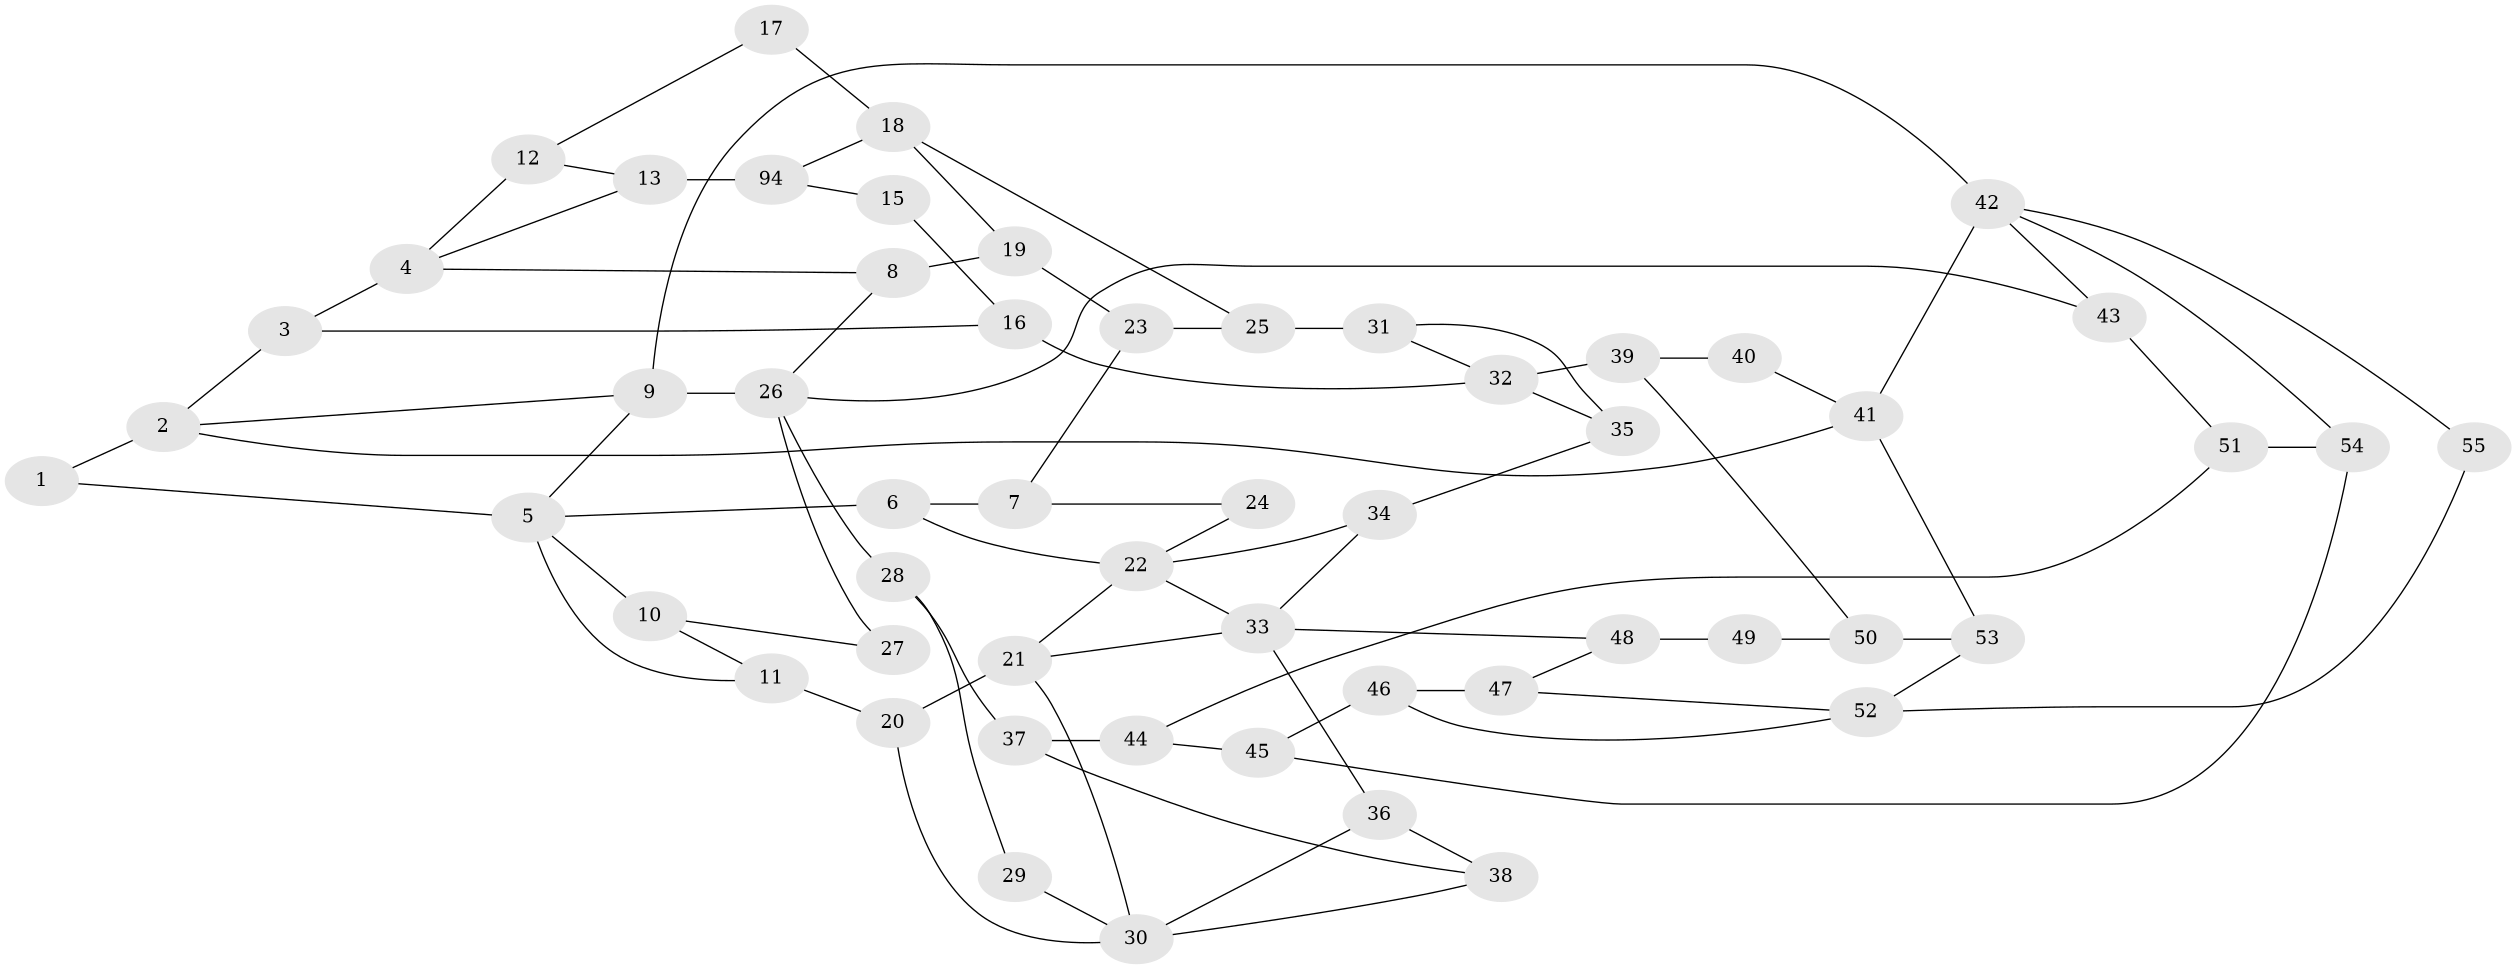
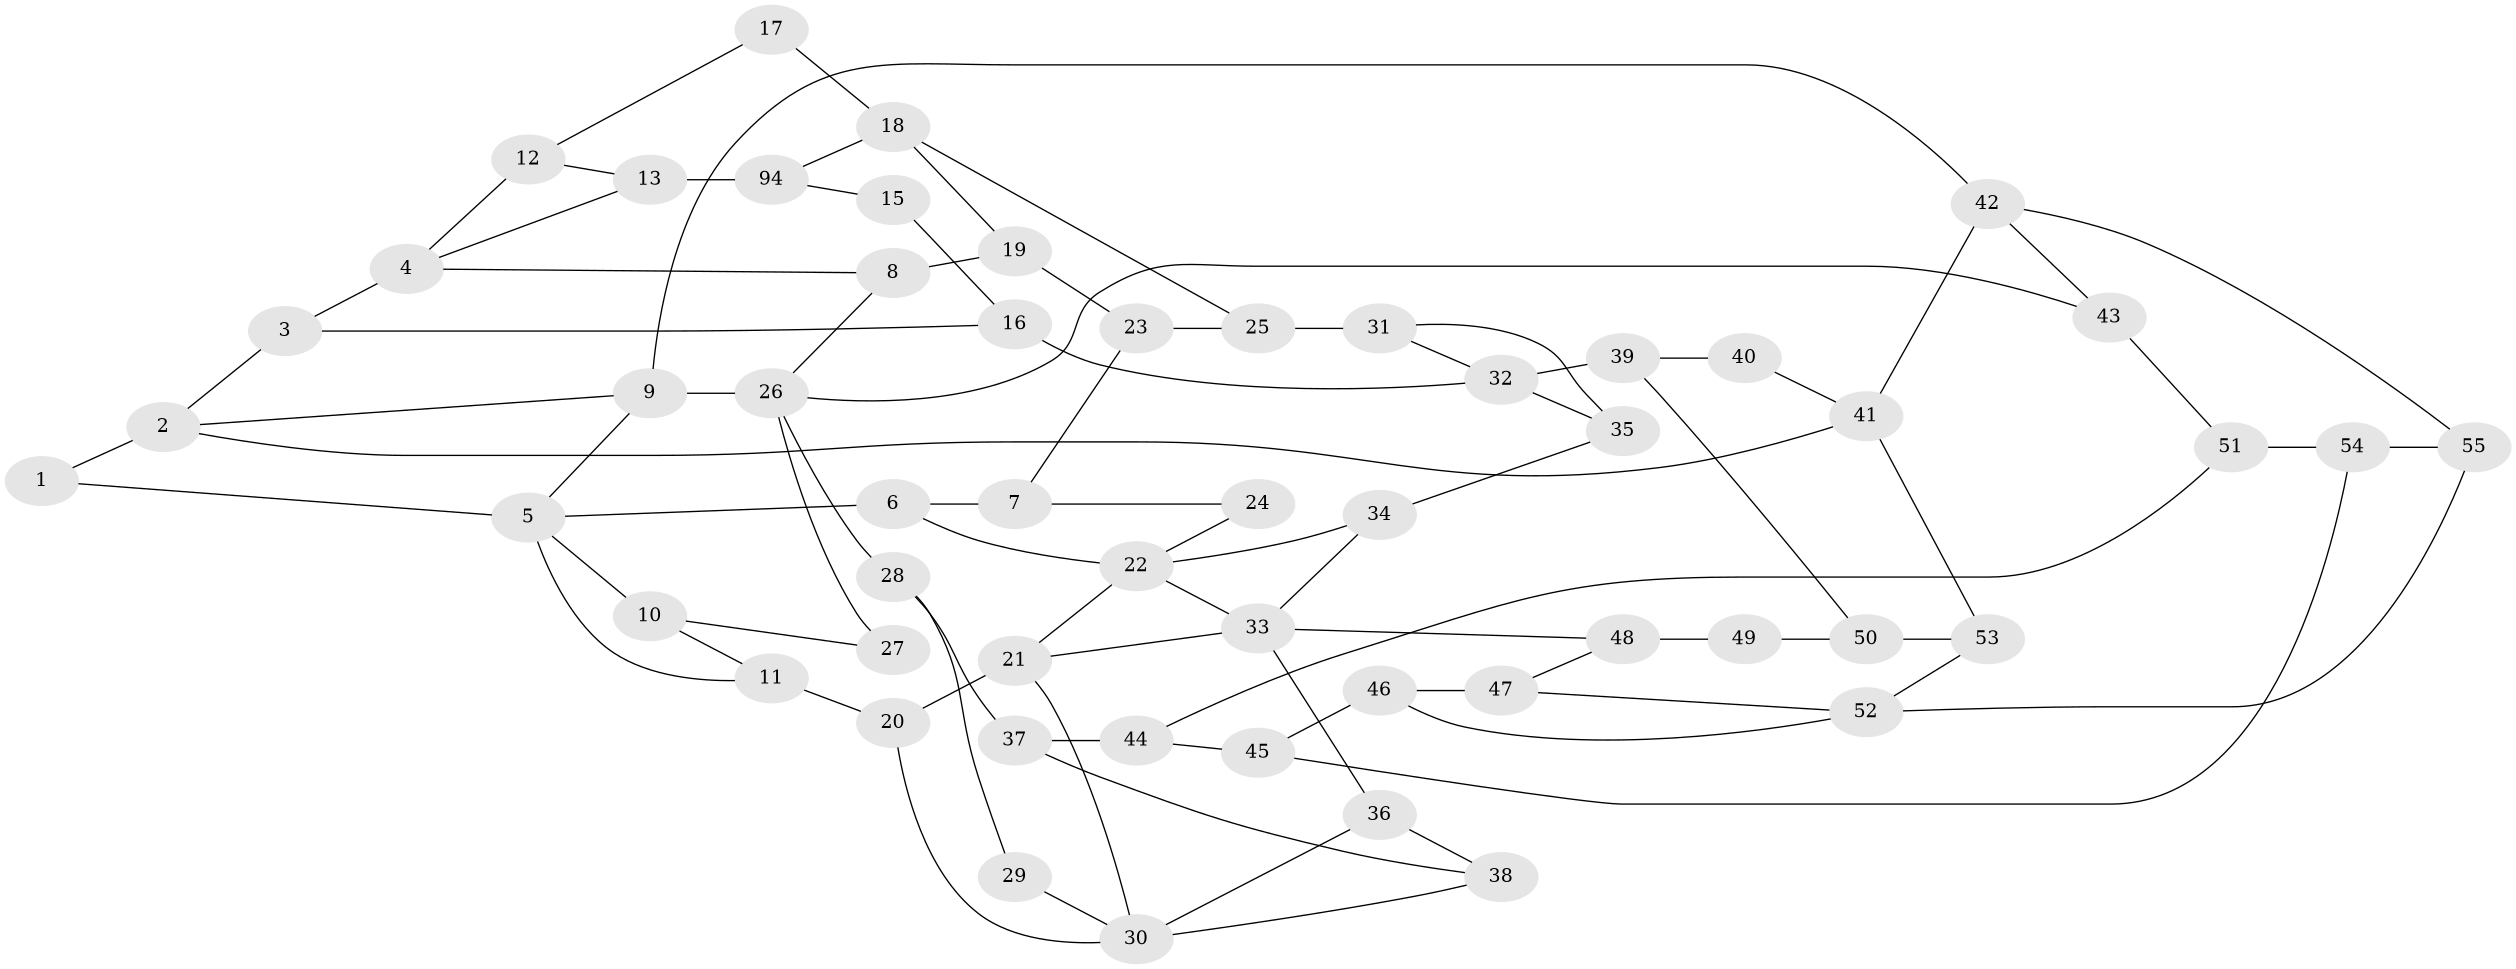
edge "42" -- "54": now "55" -- "54"
